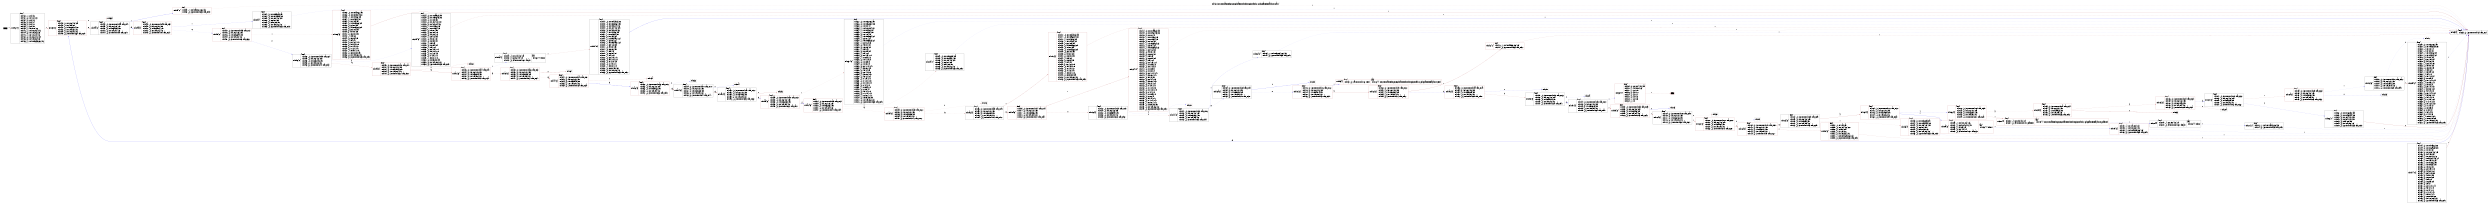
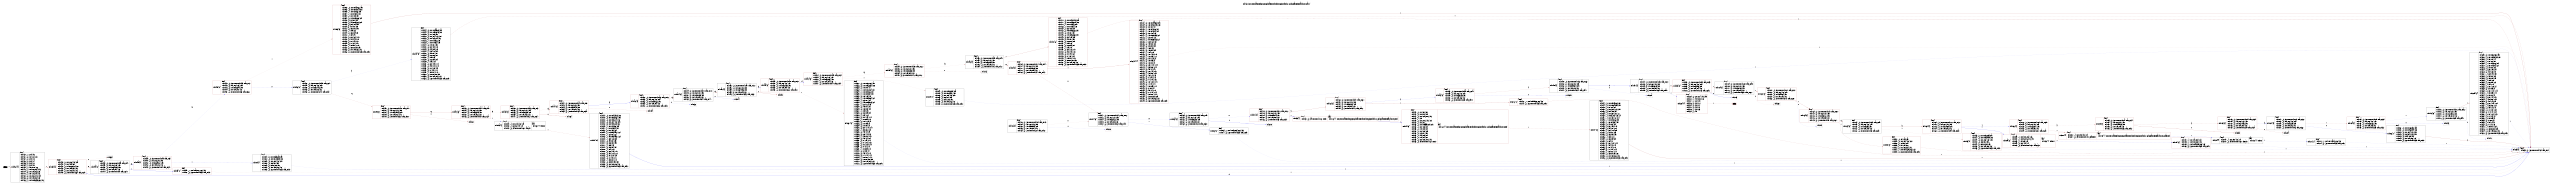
edge "0x401b0f [25]" -> "0x401b28 [25]": now "0x401b0f [25]" -> "0x401b41 [25]"
node "0x401f40 [52]": added
